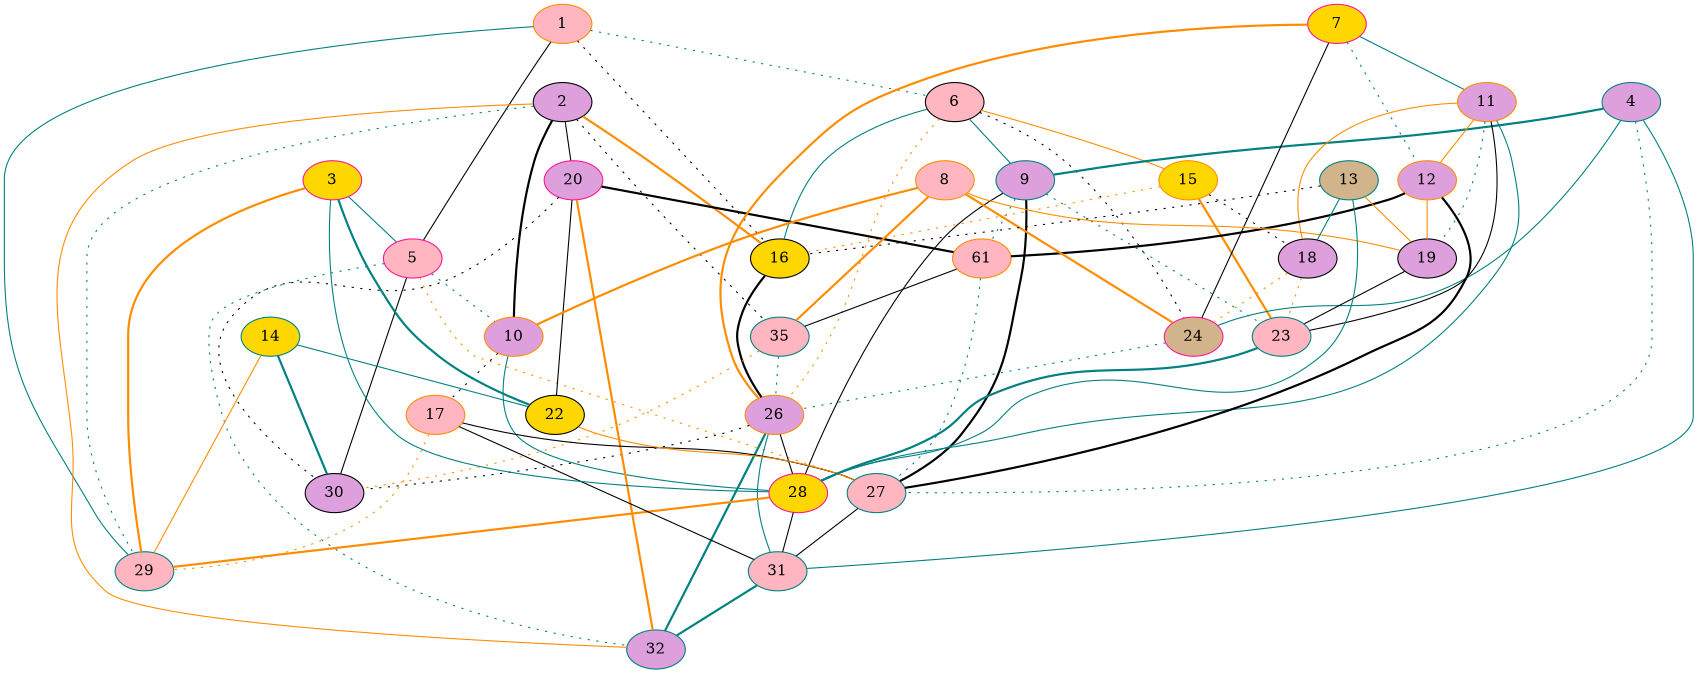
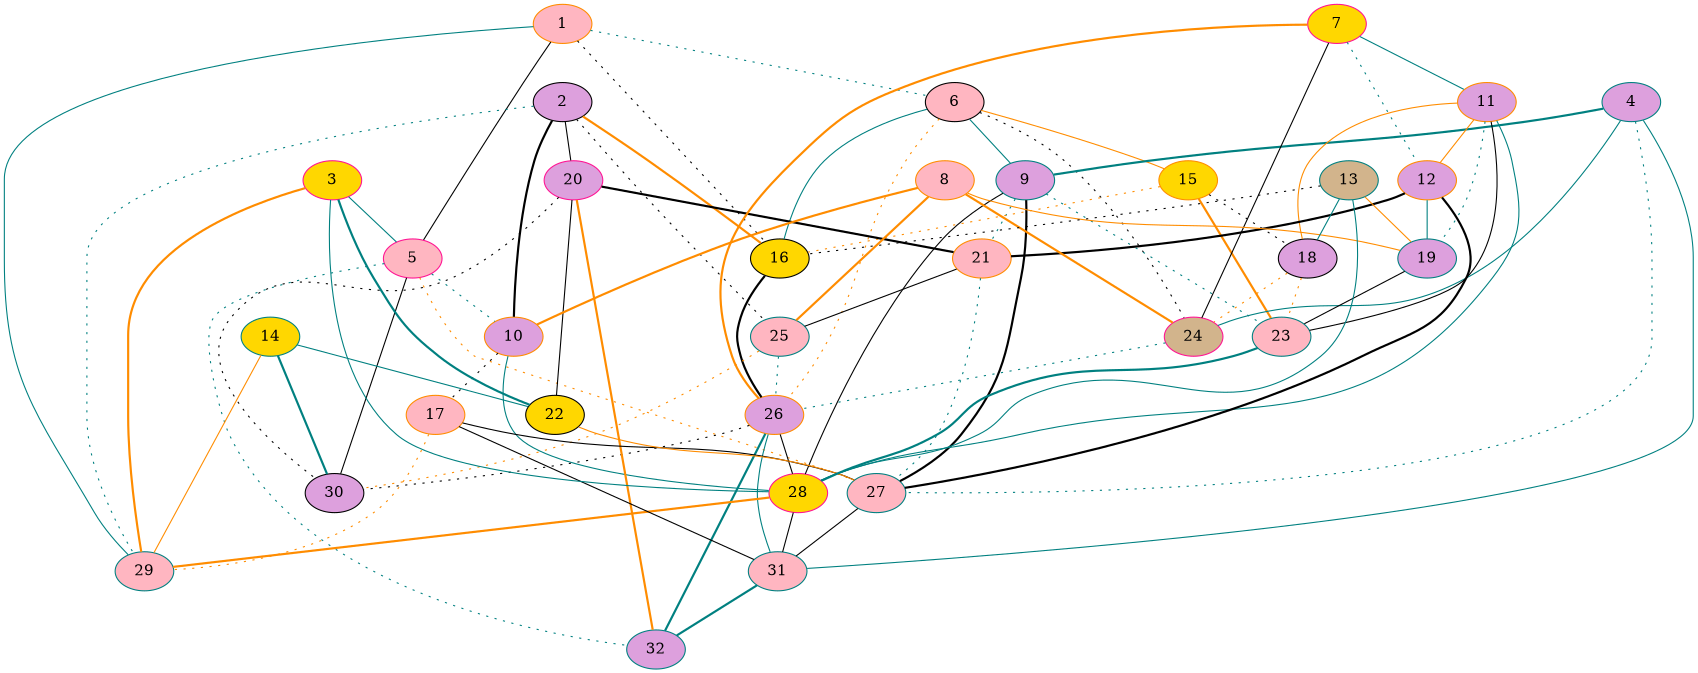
edge "12" -- "19": color darkorange -> teal
node "61": label "61" -> "21"
node "19": color black -> teal
node "35": label "35" -> "25"
edge "2" -- "32": removed
